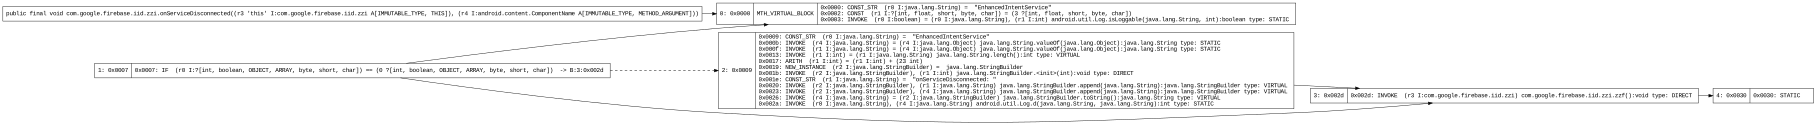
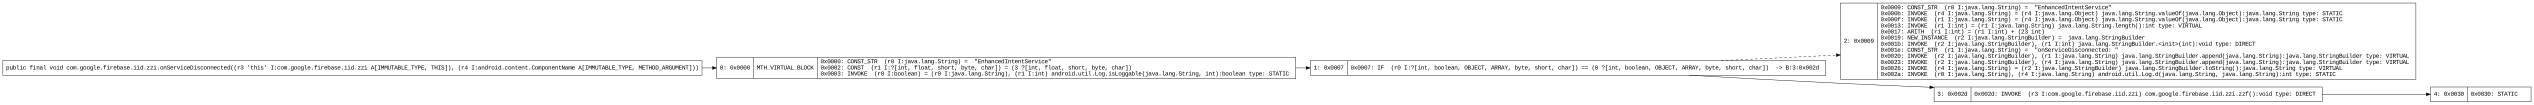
edge "1: 0x0007" -> "0: 0x0000": reversed
edge "2: 0x0009" -> "3: 0x002d": removed
